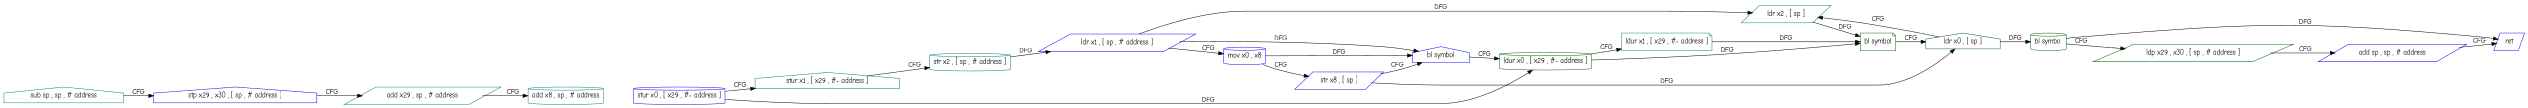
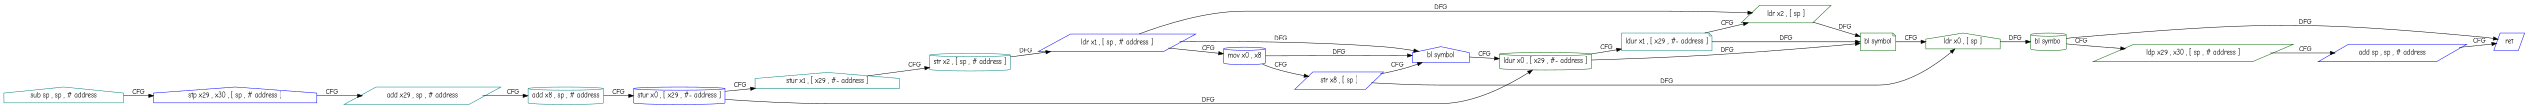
node "ldr x2 , [ sp ]": color teal -> darkgreen
edge "ldr x0 , [ sp ]" -> "ldr x2 , [ sp ]": now "ldur x1 , [ x29 , #- address ]" -> "ldr x2 , [ sp ]"
edge "add x8 , sp , # address" -> "stur x0 , [ x29 , #- address ]": added, label "CFG"
